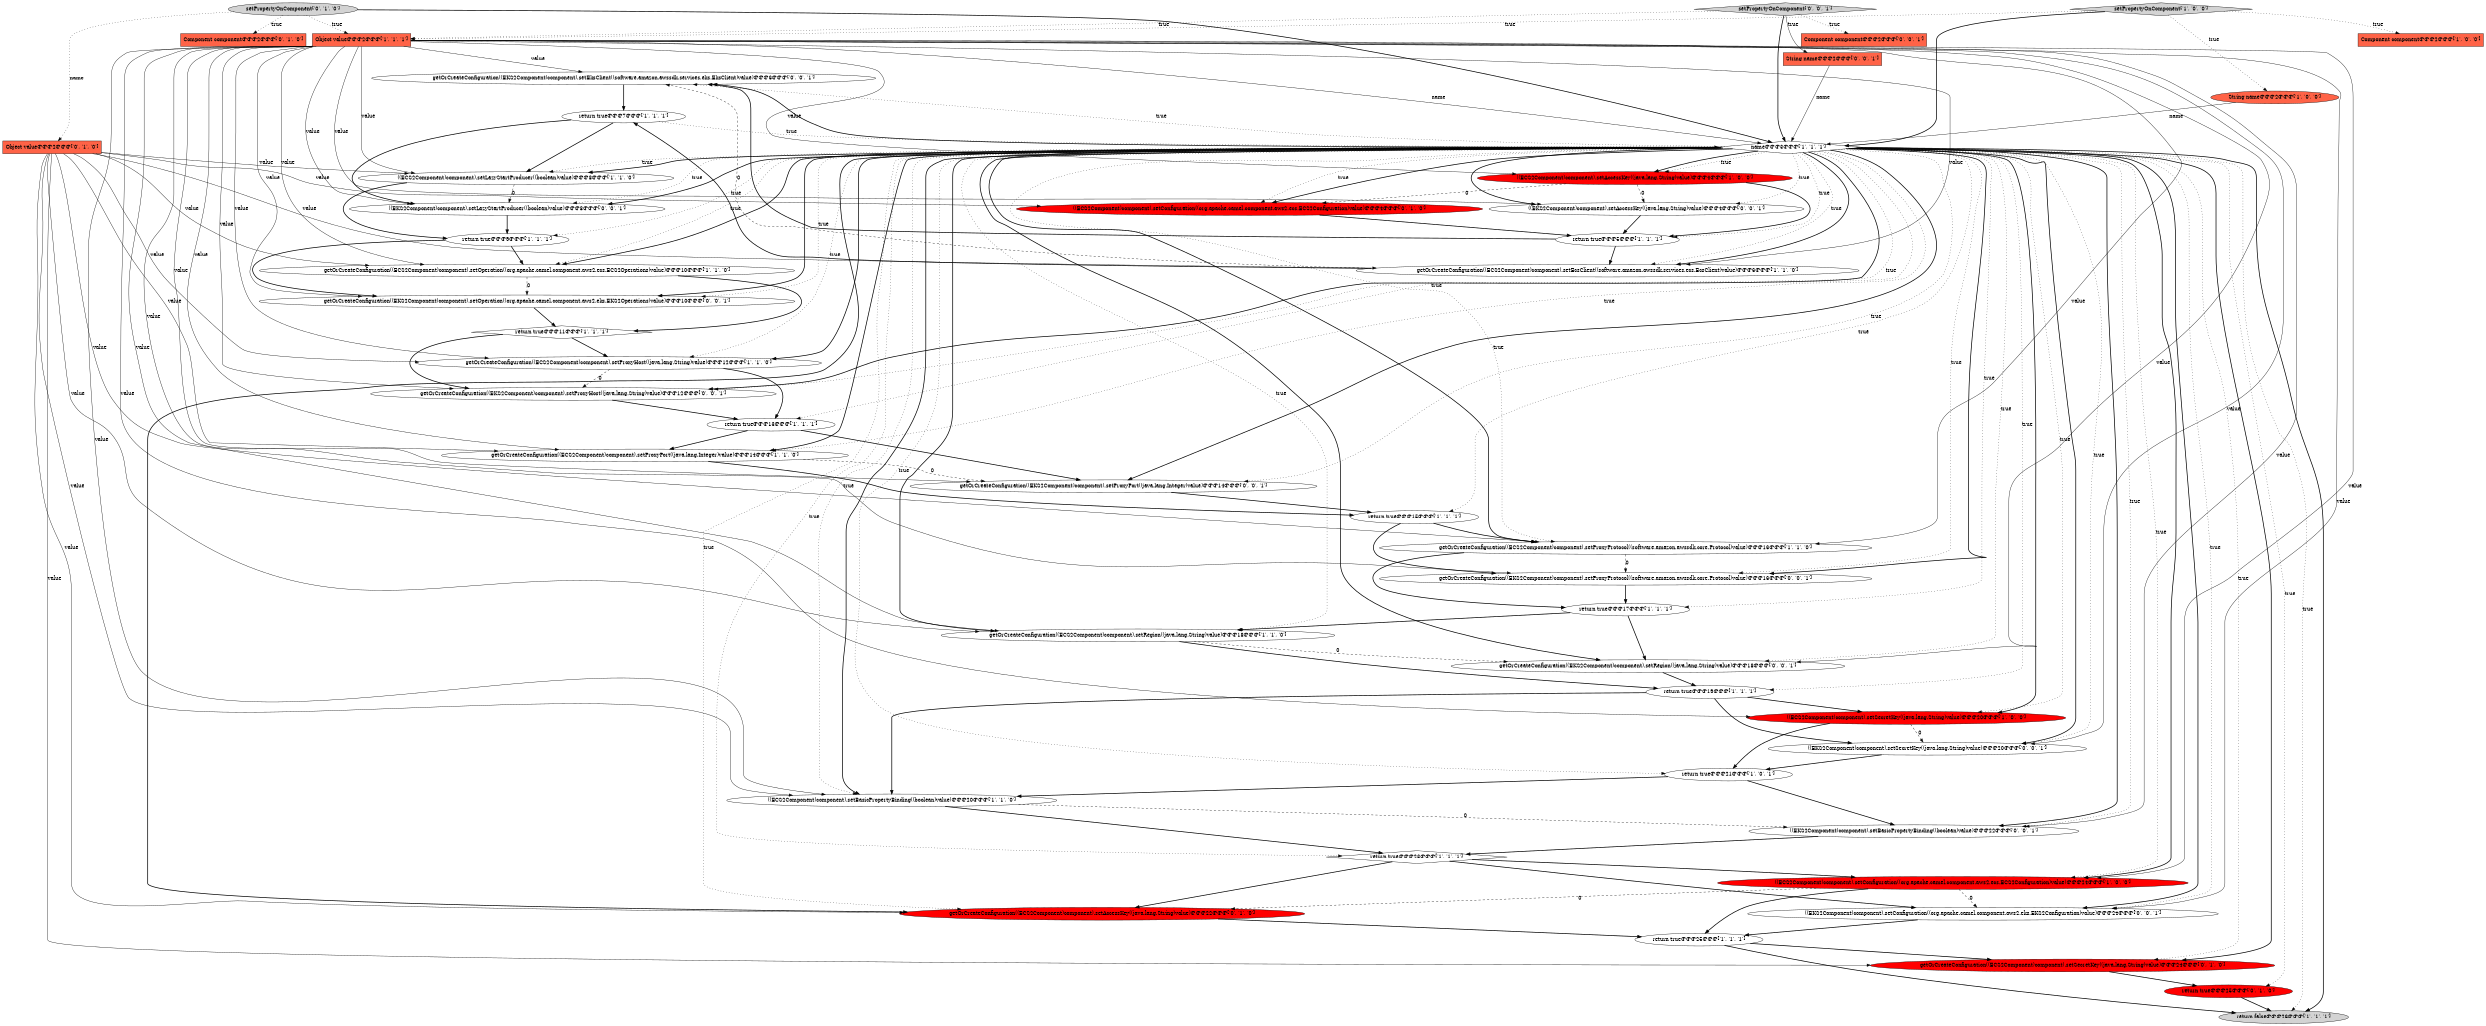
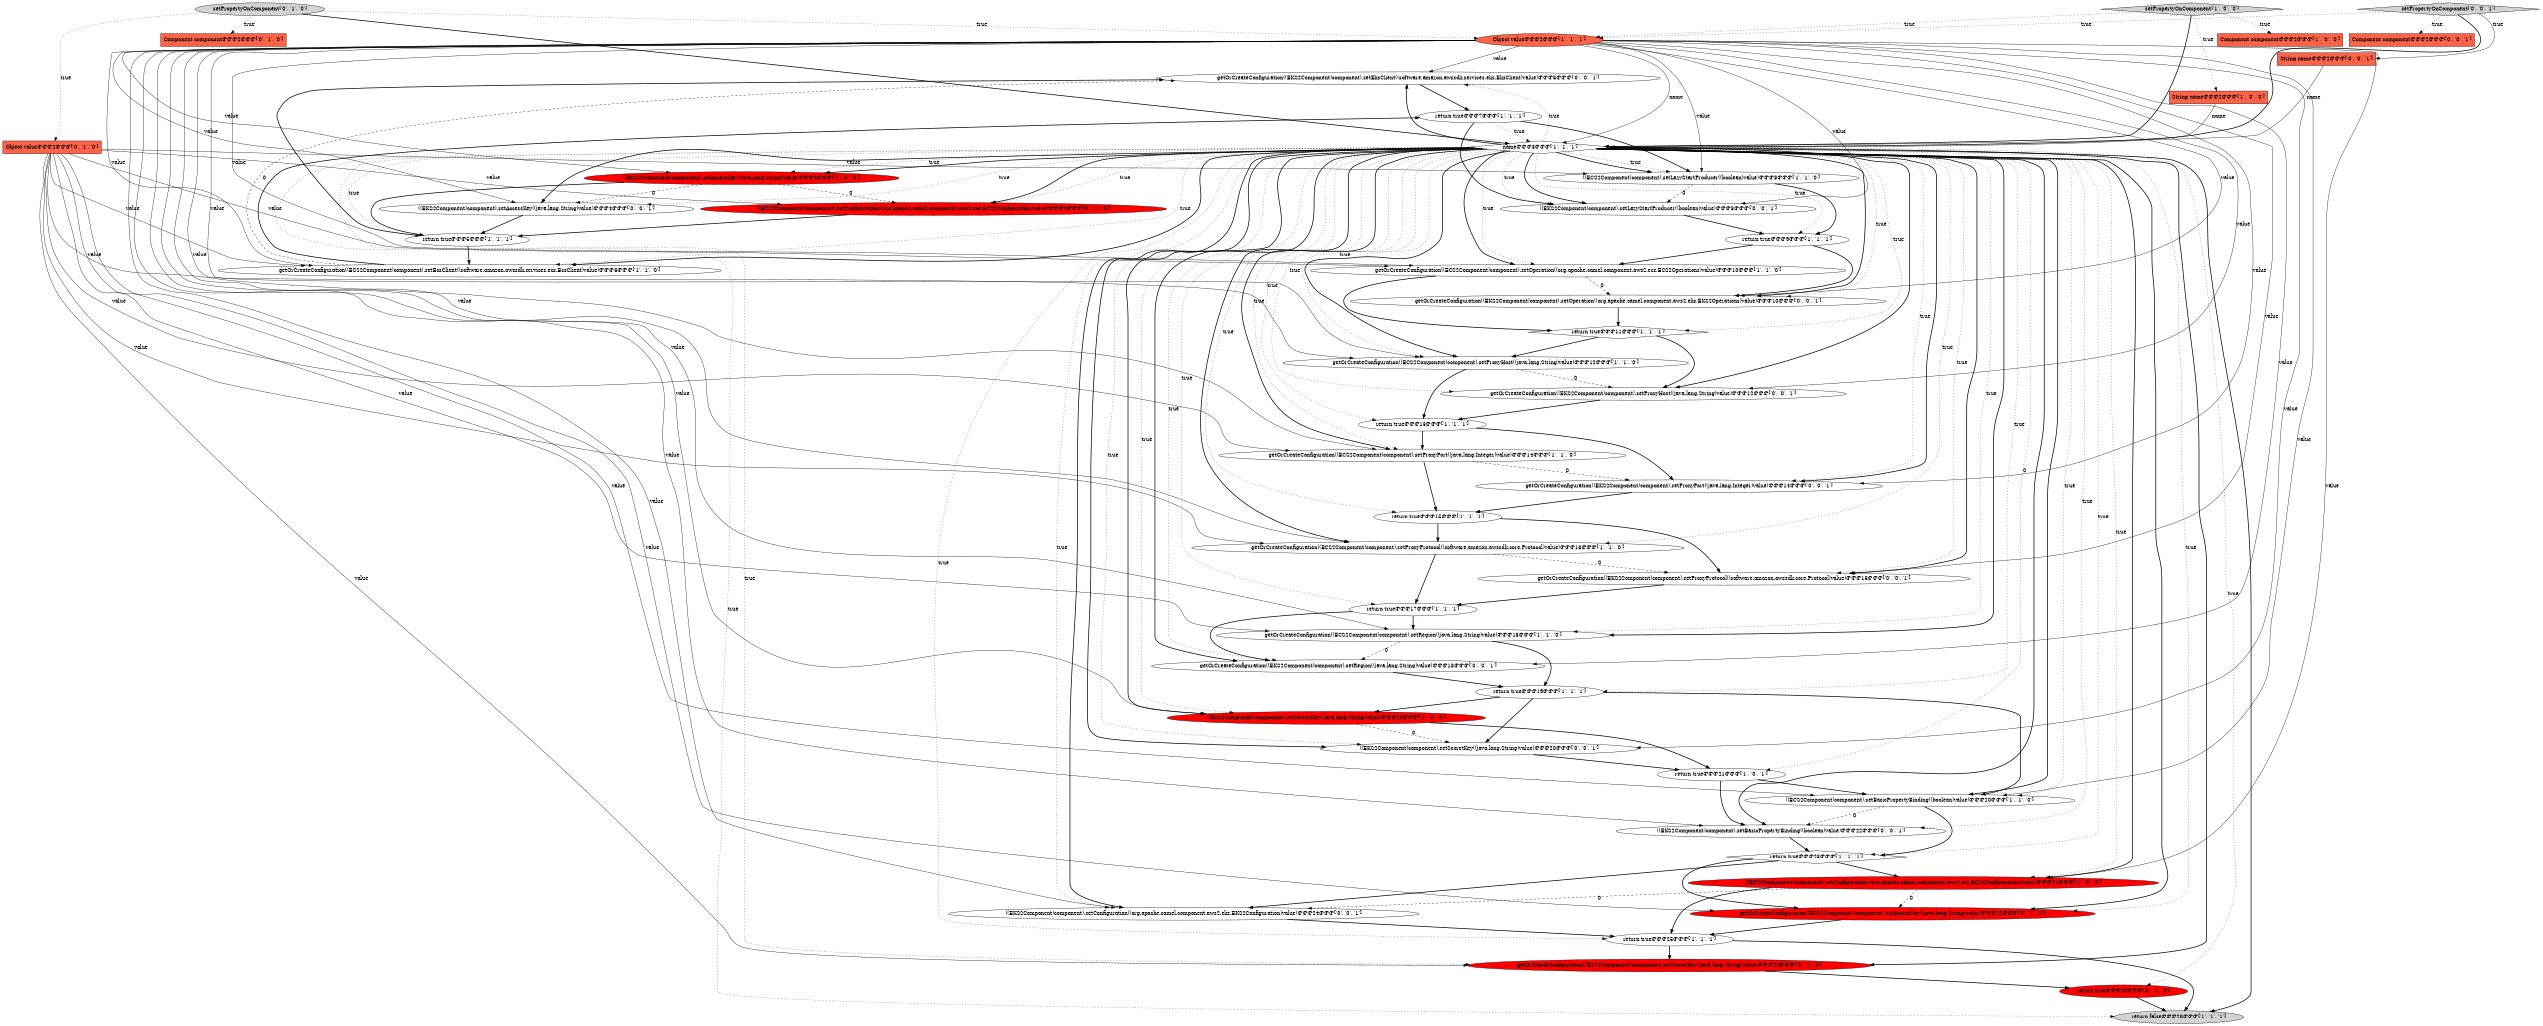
node "Object value@@@2@@@['1', '1', '1']": shape box -> ellipse
edge "setPropertyOnComponent['0', '1', '0']" -> "Object value@@@2@@@['0', '1', '0']": label "name" -> "true"
node "String name@@@2@@@['1', '0', '0']": shape ellipse -> box
edge "name@@@3@@@['1', '1', '1']" -> "return true@@@11@@@['1', '1', '1']": added, label "true"
edge "name@@@3@@@['1', '1', '1']" -> "return true@@@21@@@['1', '0', '1']": label "true" -> "0"
edge "name@@@3@@@['1', '1', '1']" -> "return true@@@25@@@['1', '1', '1']": added, label "true"
